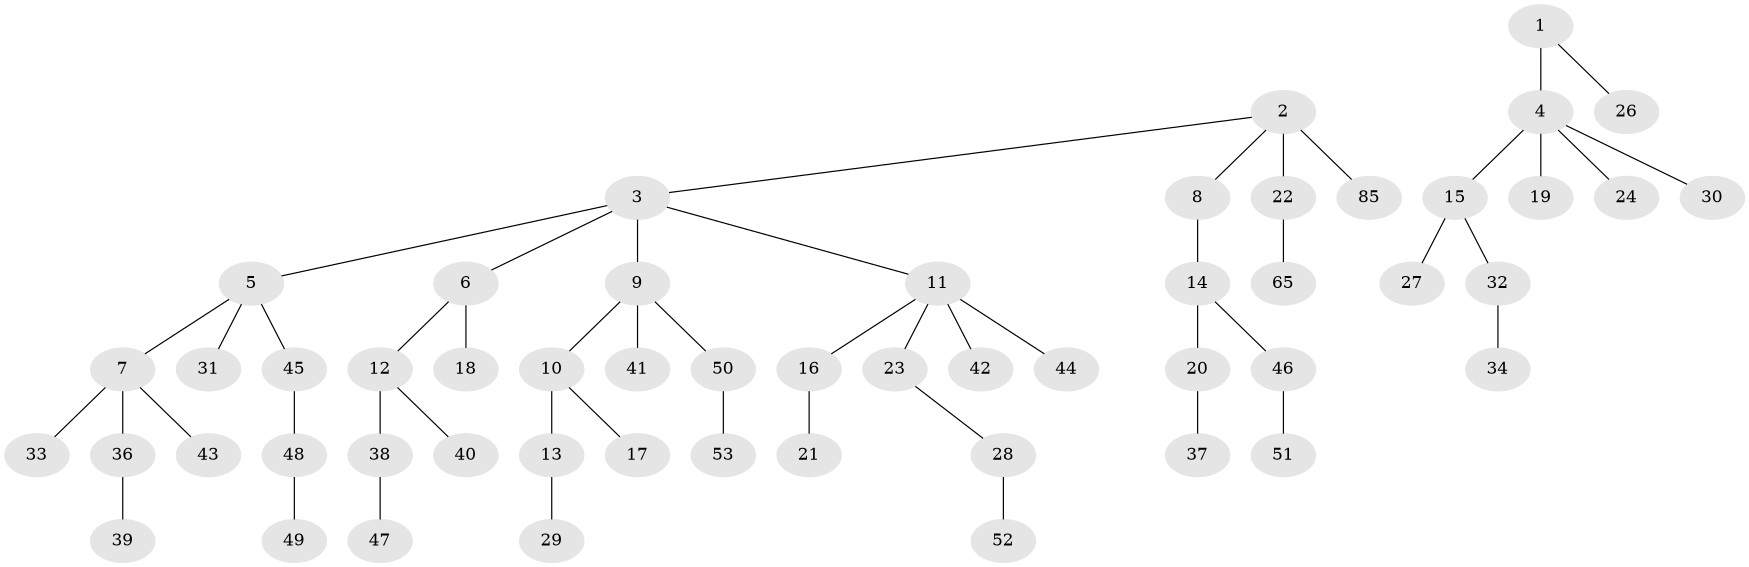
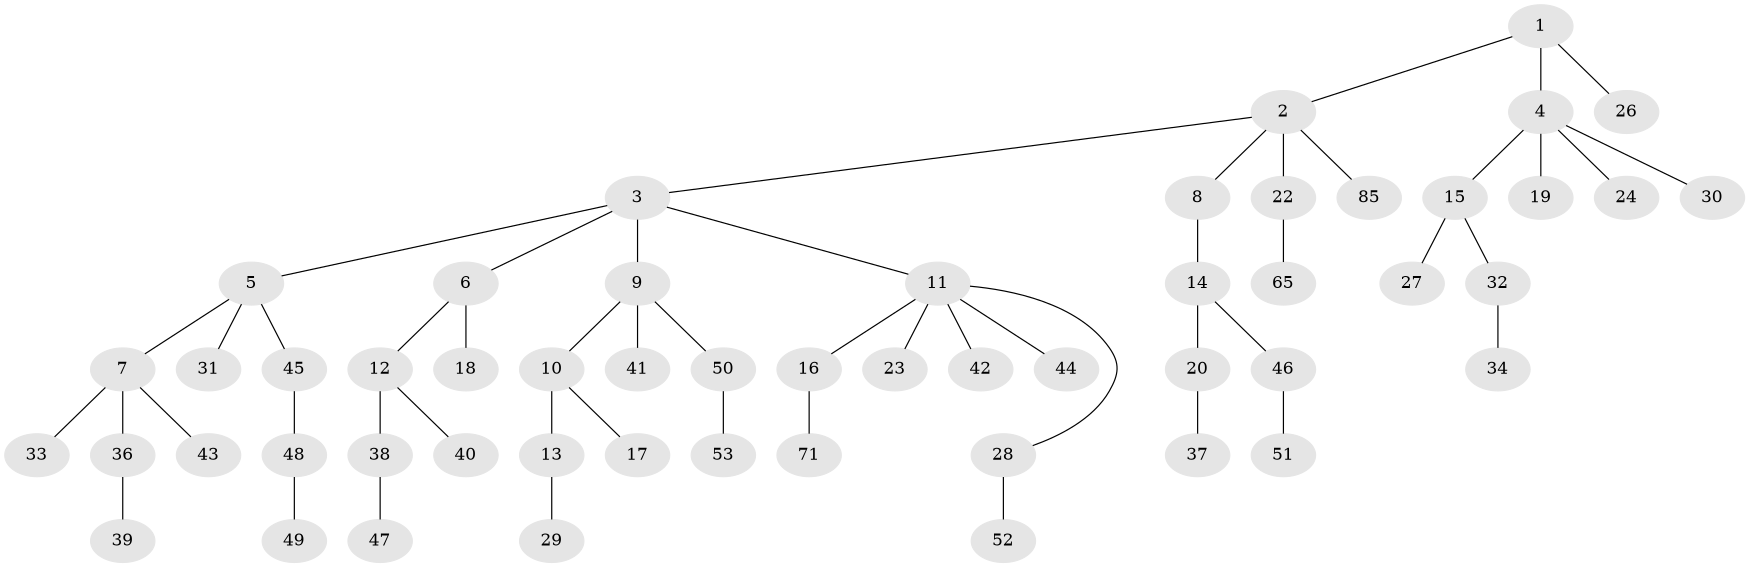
edge "1" -- "2": added
edge "23" -- "28": now "11" -- "28"
node "21": label "21" -> "71"
